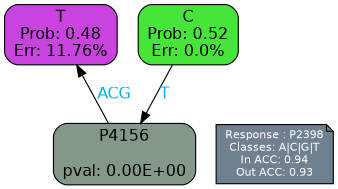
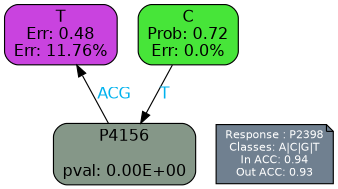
node "T Prob: 0.48 Err: 11.76%": label "T Prob: 0.48 Err: 11.76%" -> "T Err: 0.48 Err: 11.76%"
node "C Prob: 0.52 Err: 0.0%": label "C Prob: 0.52 Err: 0.0%" -> "C Prob: 0.72 Err: 0.0%"
